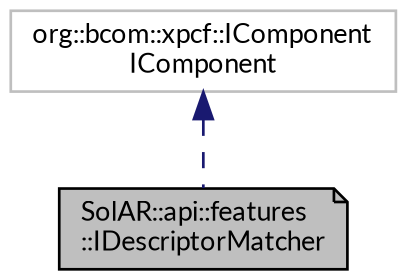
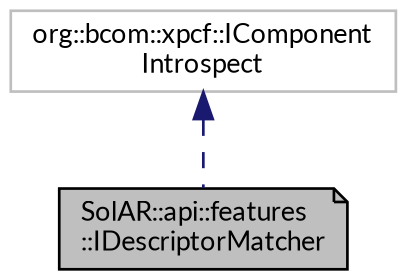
node "org::bcom::xpcf::IComponent IComponent": label "org::bcom::xpcf::IComponent IComponent" -> "org::bcom::xpcf::IComponent Introspect"
